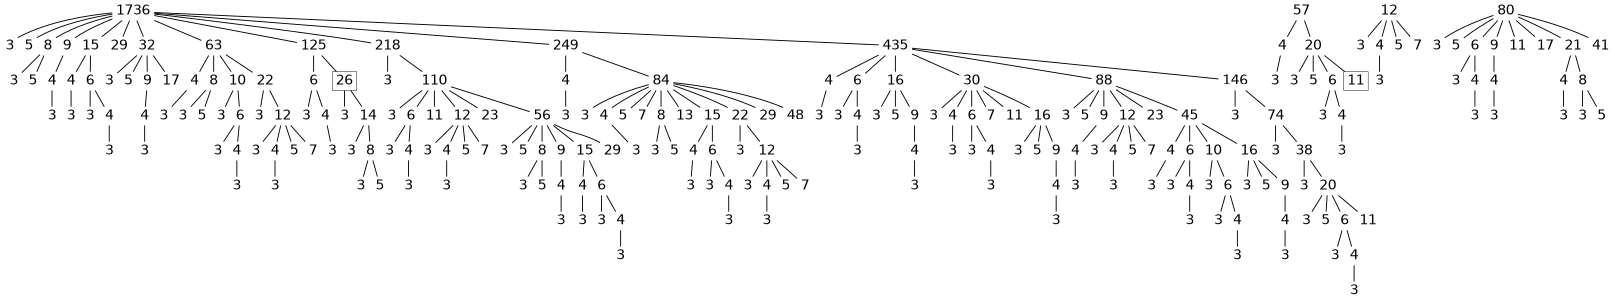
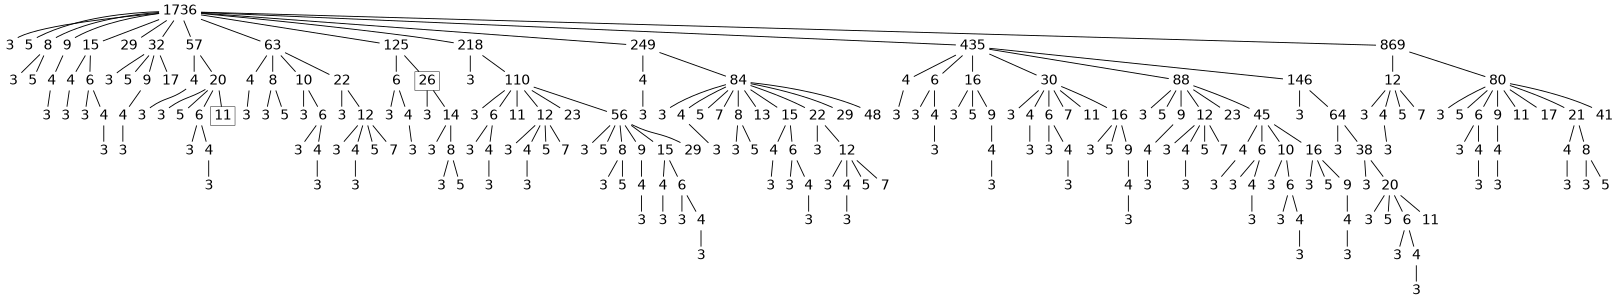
edge "1736" -- "57": added
node "869": added
node "74": label "74" -> "64"
